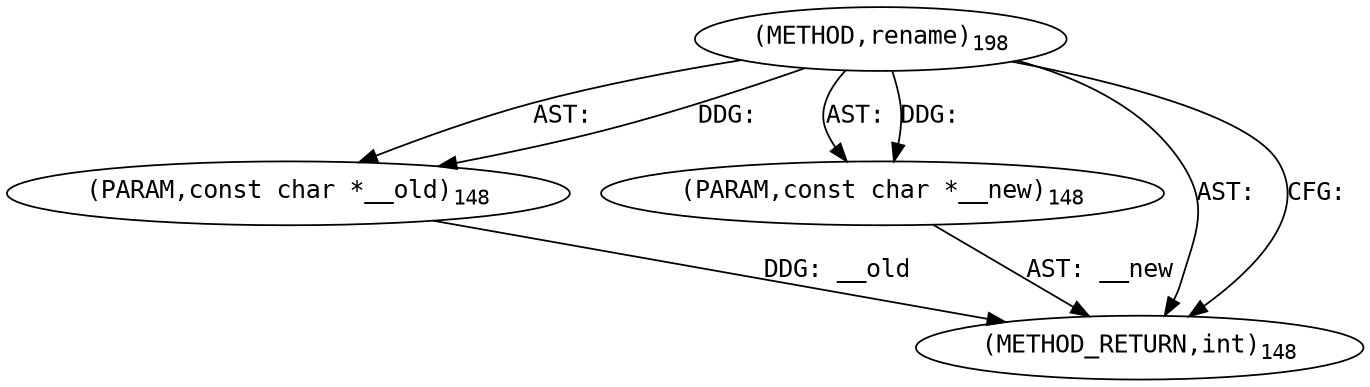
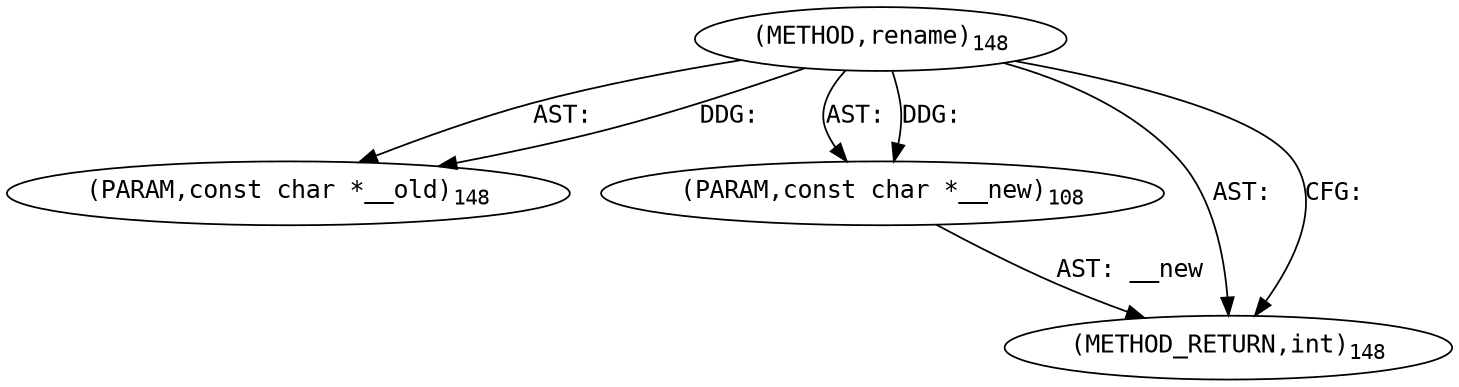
node "(METHOD,rename)": text "198" -> "148"
node "(PARAM,const char *__new)": text "148" -> "108"
edge "(PARAM,const char *__old)" -> "(METHOD_RETURN,int)": removed, label "DDG: __old"
